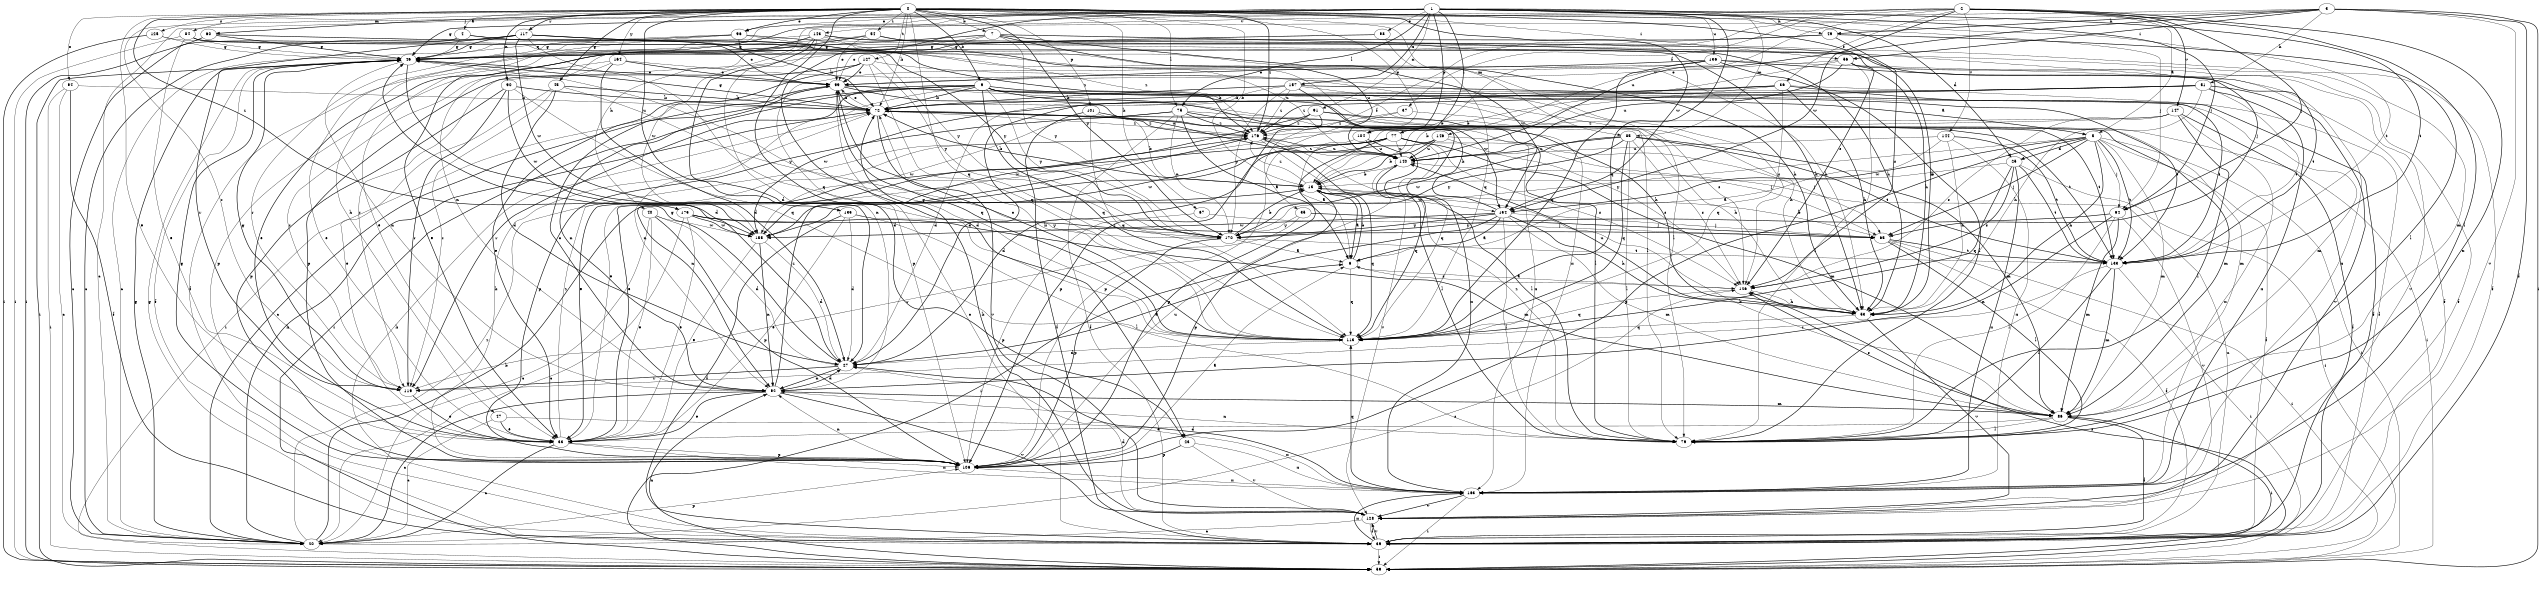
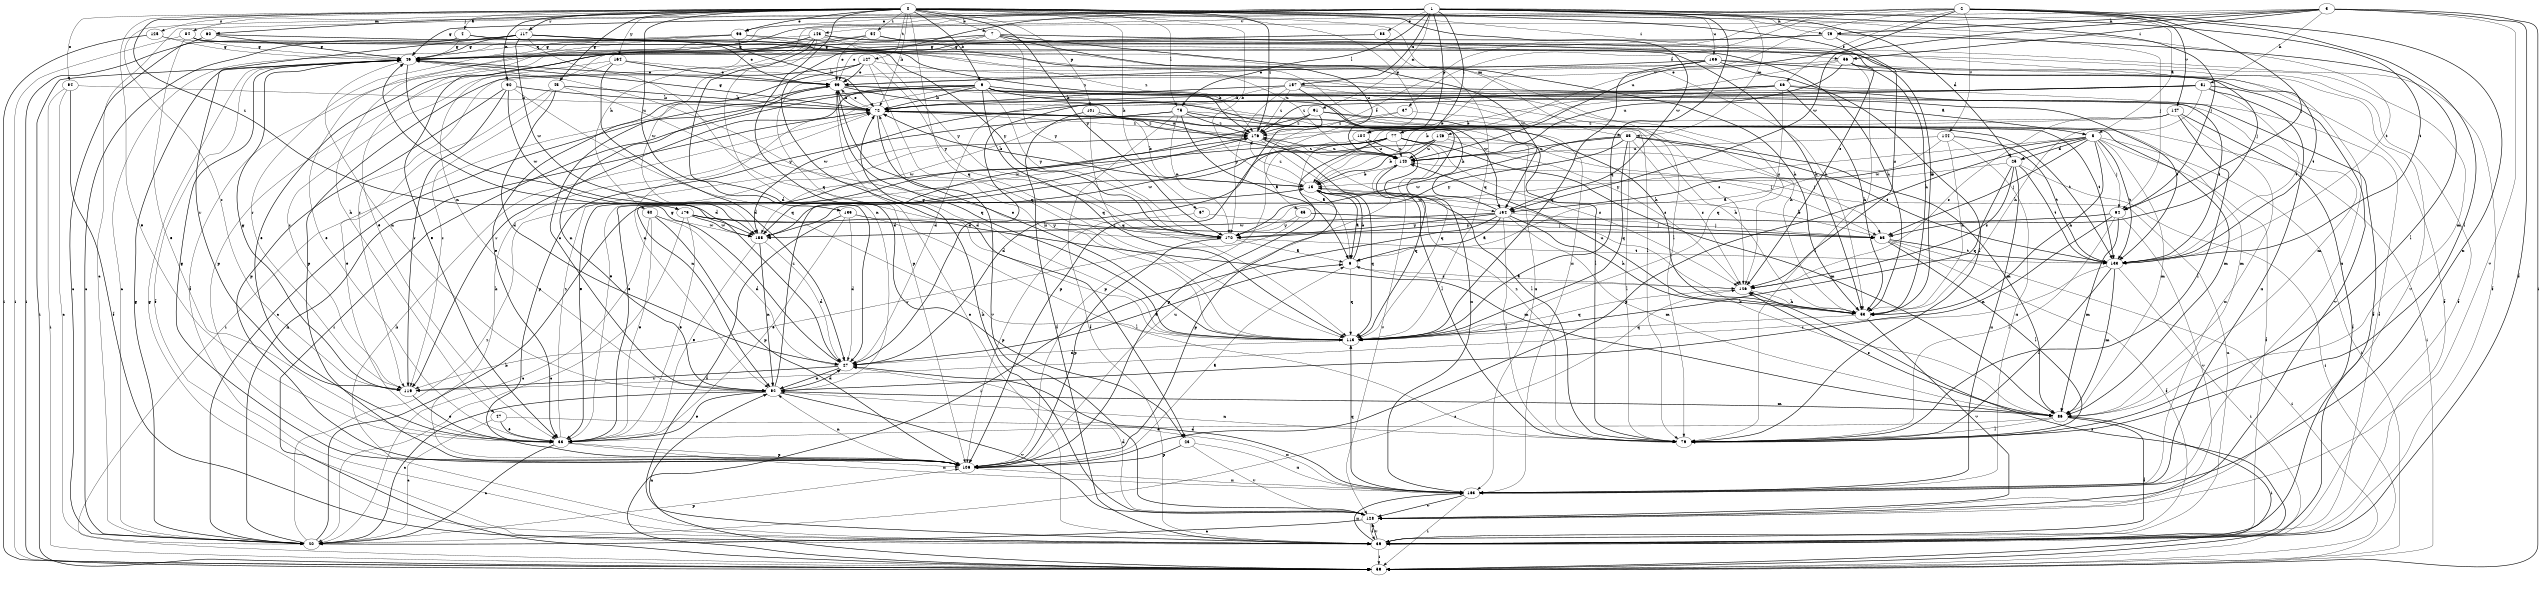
edge "170" -> "13": removed, label "b"
node "40": label "40" -> "50"
edge "128" -> "20": style solid -> bold
